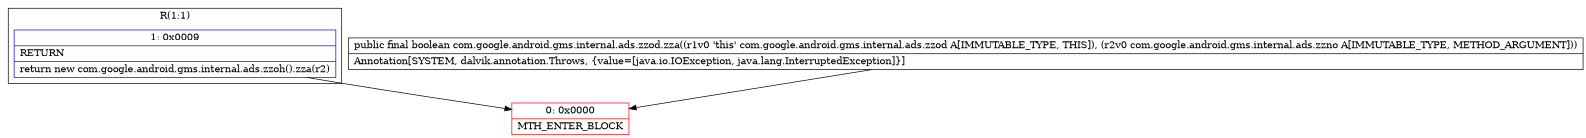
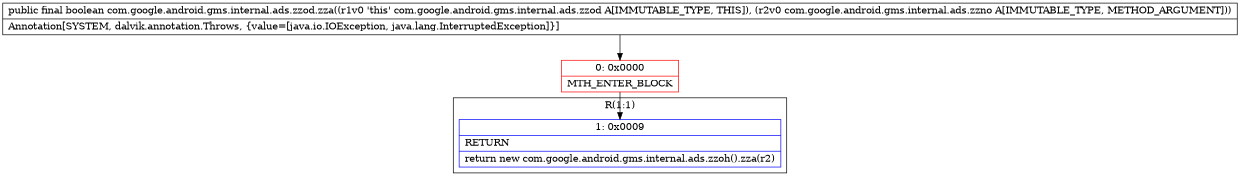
edge "1: 0x0009" -> "0: 0x0000": reversed
